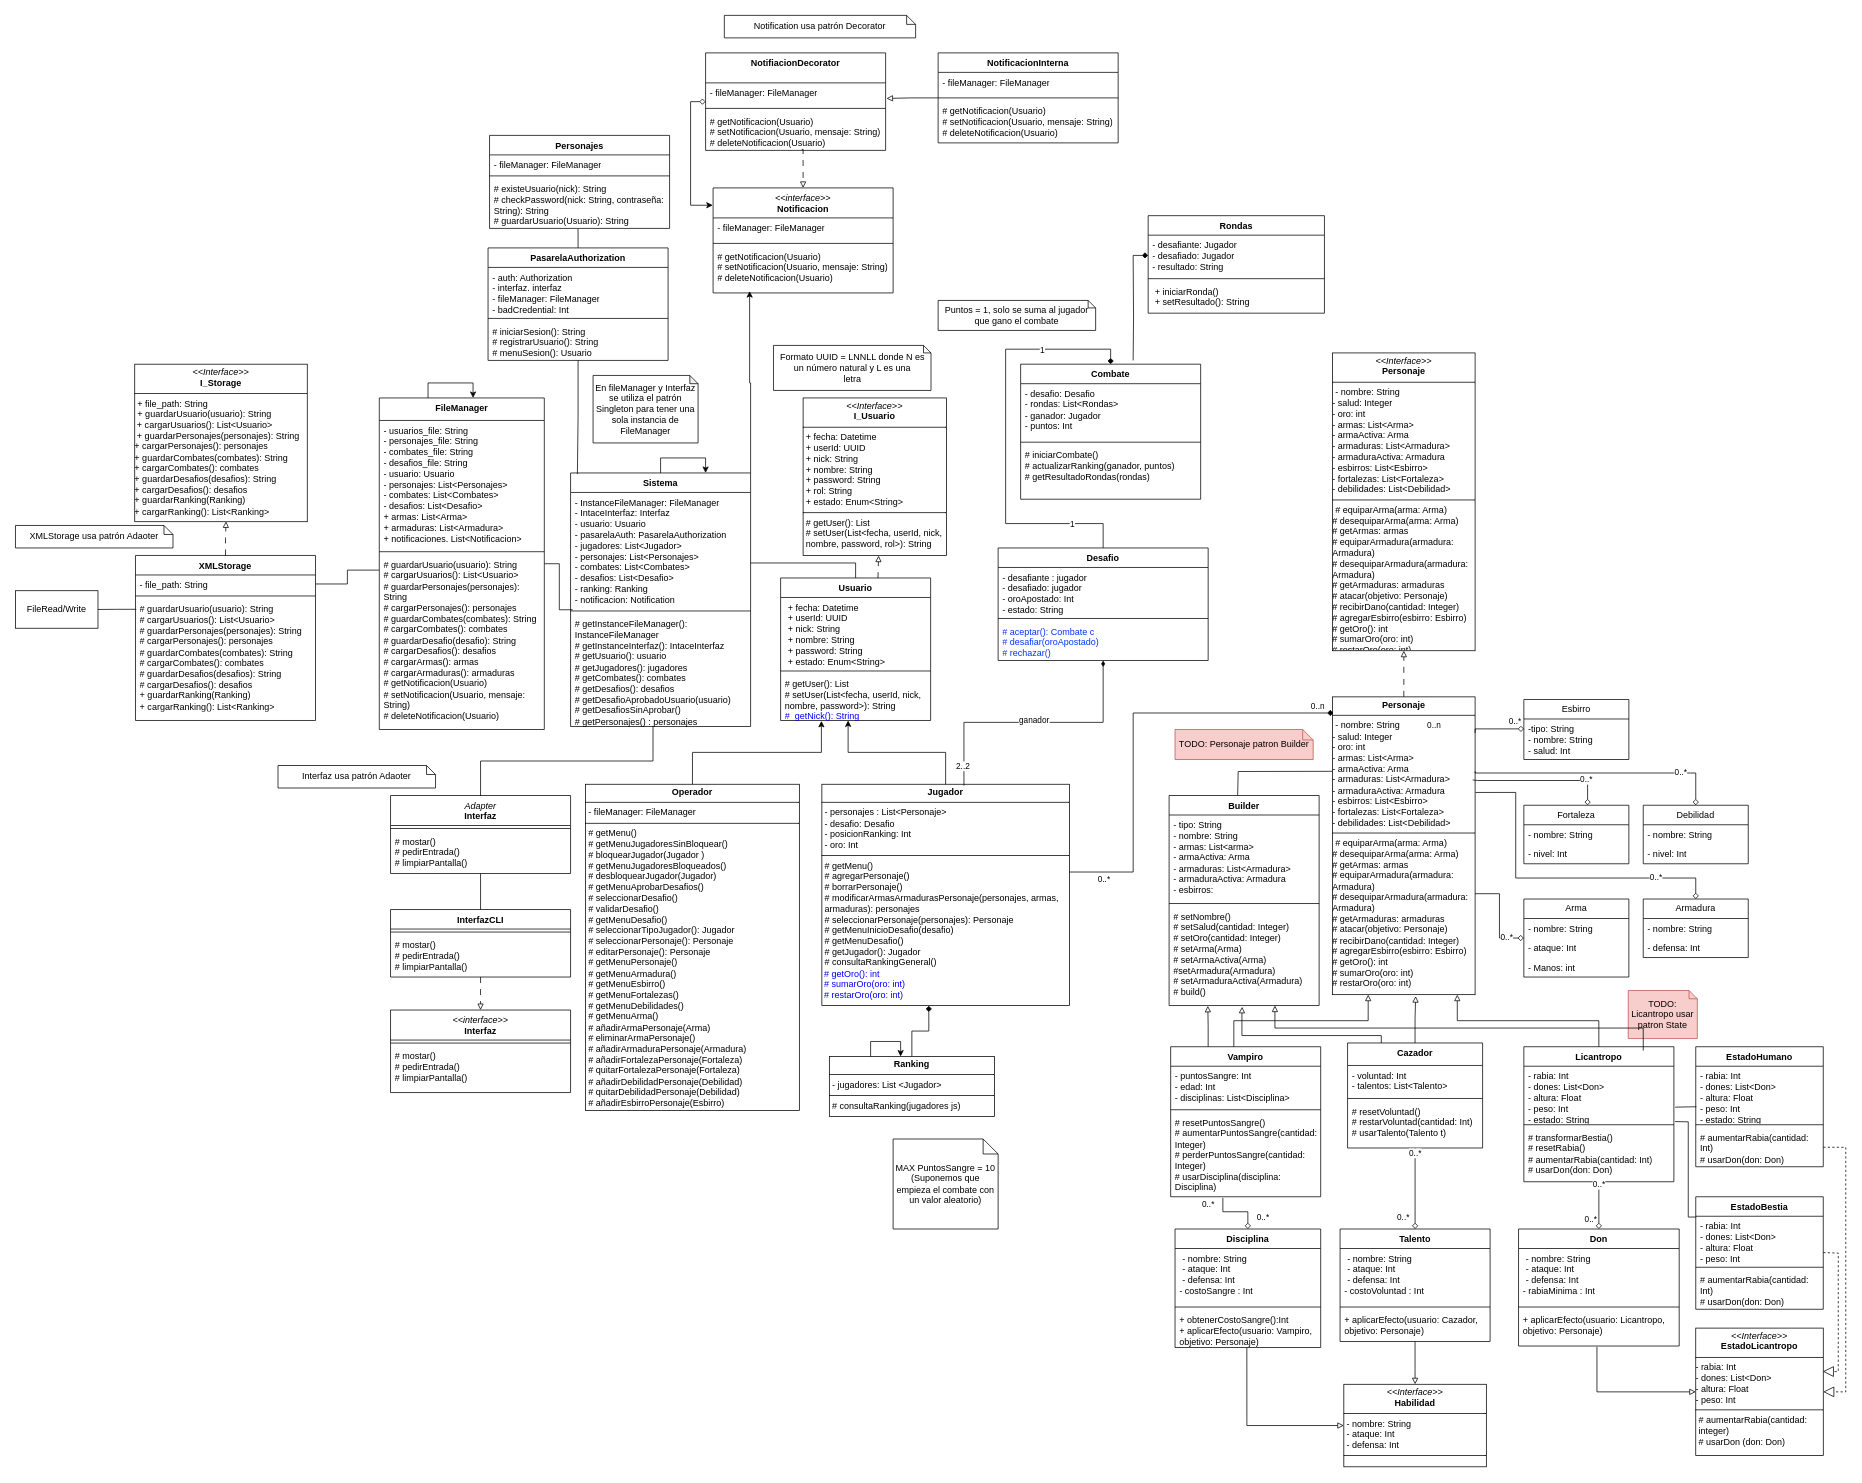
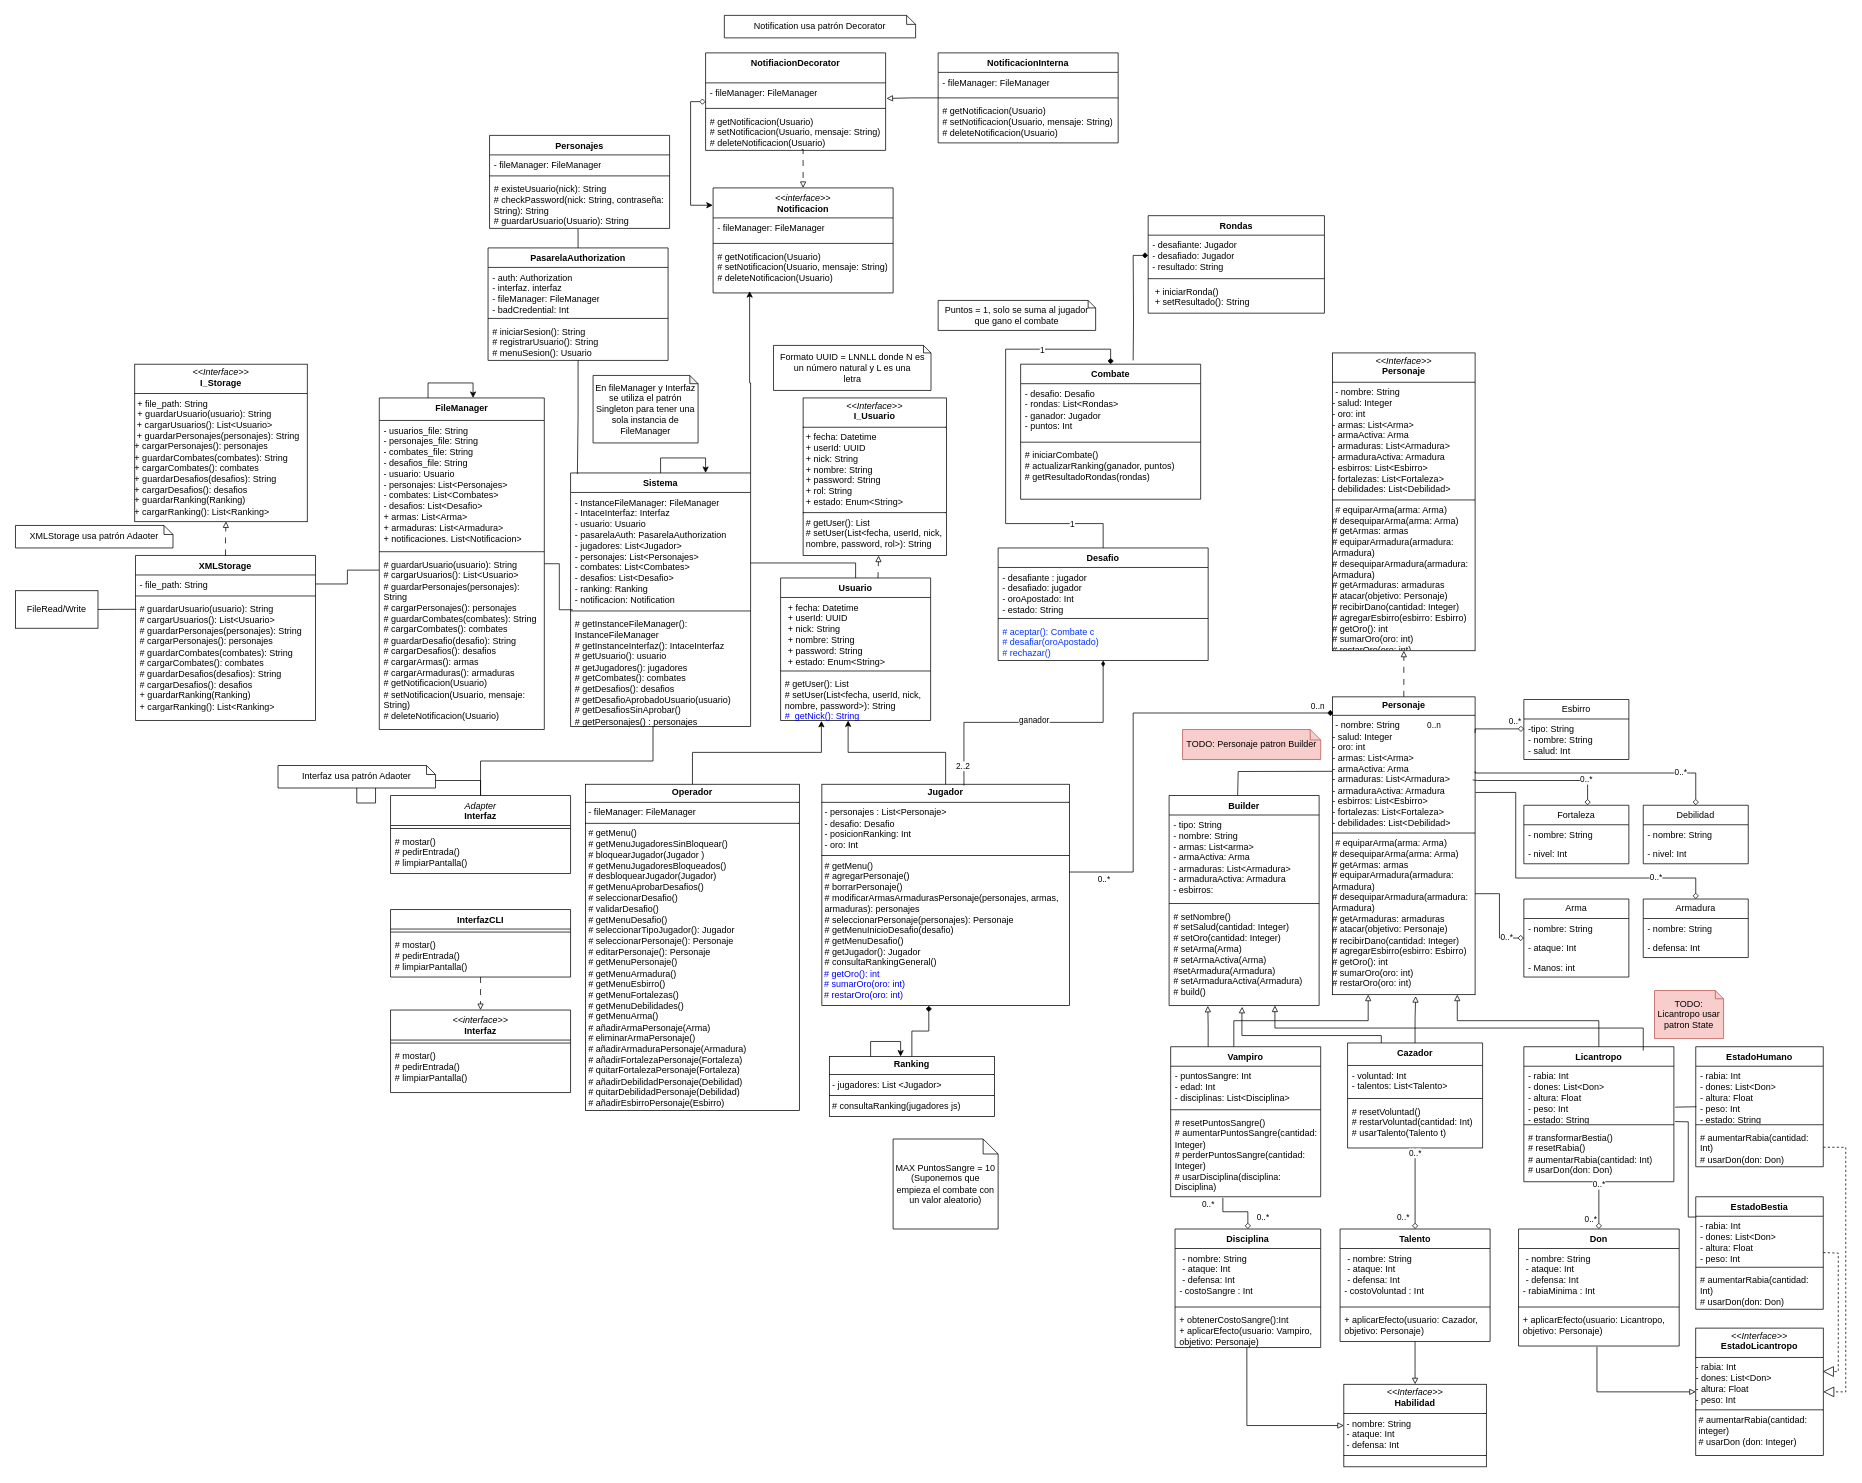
node "TODO: Personaje patron Builder": moved (1244, 744) -> (1251, 744)
edge "Adapter Interfaz" -- "InterfazCLI": now "Adapter Interfaz" -- "Interfaz usa patrón Adaoter"
node "TODO: Licantropo usar patron State": moved (1662, 1014) -> (1689, 1014)
node "<<Interface>> EstadoLicantropo - rabia: Int - dones: List<Don> - altura: Float - peso: Int # aumentarRabia(cantidad: integer) # usarDon (don: Don)": label "<<Interface>> EstadoLicantropo - rabia: Int - dones: List<Don> - altura: Float - peso: Int # aumentarRabia(cantidad: integer) # usarDon (don: Don)" -> "<<Interface>> EstadoLicantropo - rabia: Int - dones: List<Don> - altura: Float - peso: Int # aumentarRabia(cantidad: integer) # usarDon (don: Integer)"
